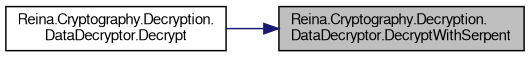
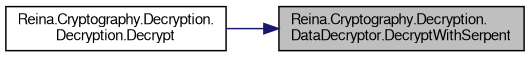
node "Reina.Cryptography.Decryption. DataDecryptor.Decrypt": label "Reina.Cryptography.Decryption. DataDecryptor.Decrypt" -> "Reina.Cryptography.Decryption. Decryption.Decrypt"
